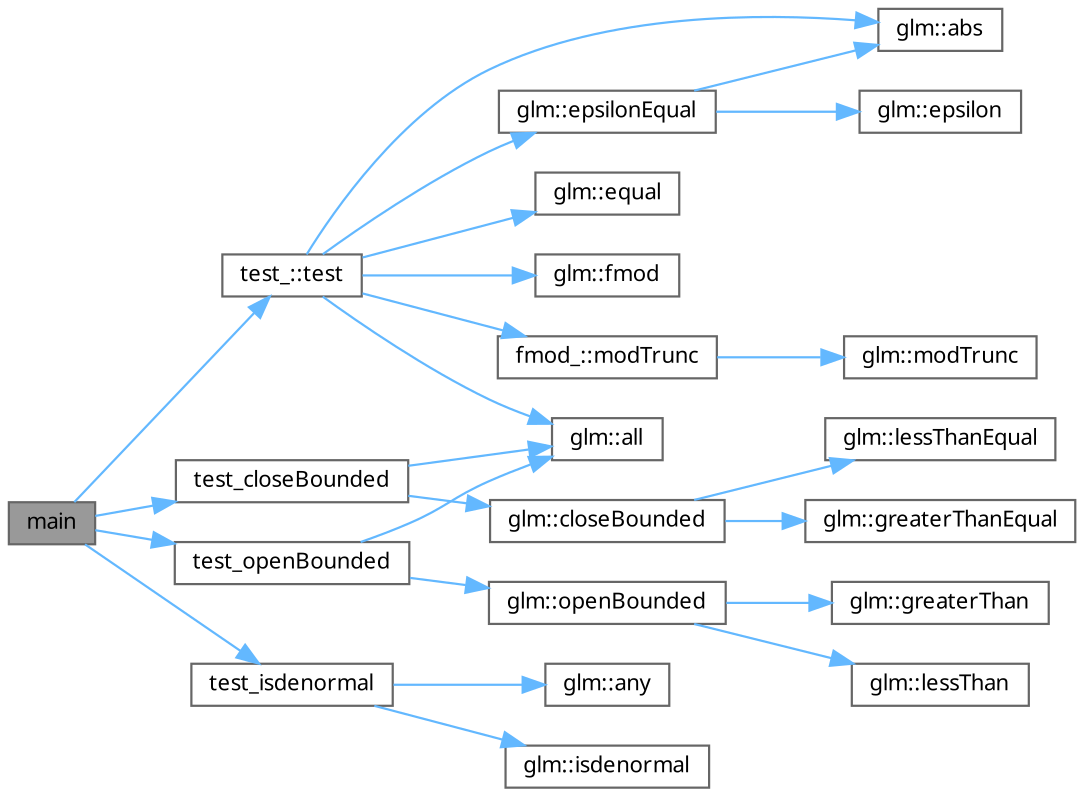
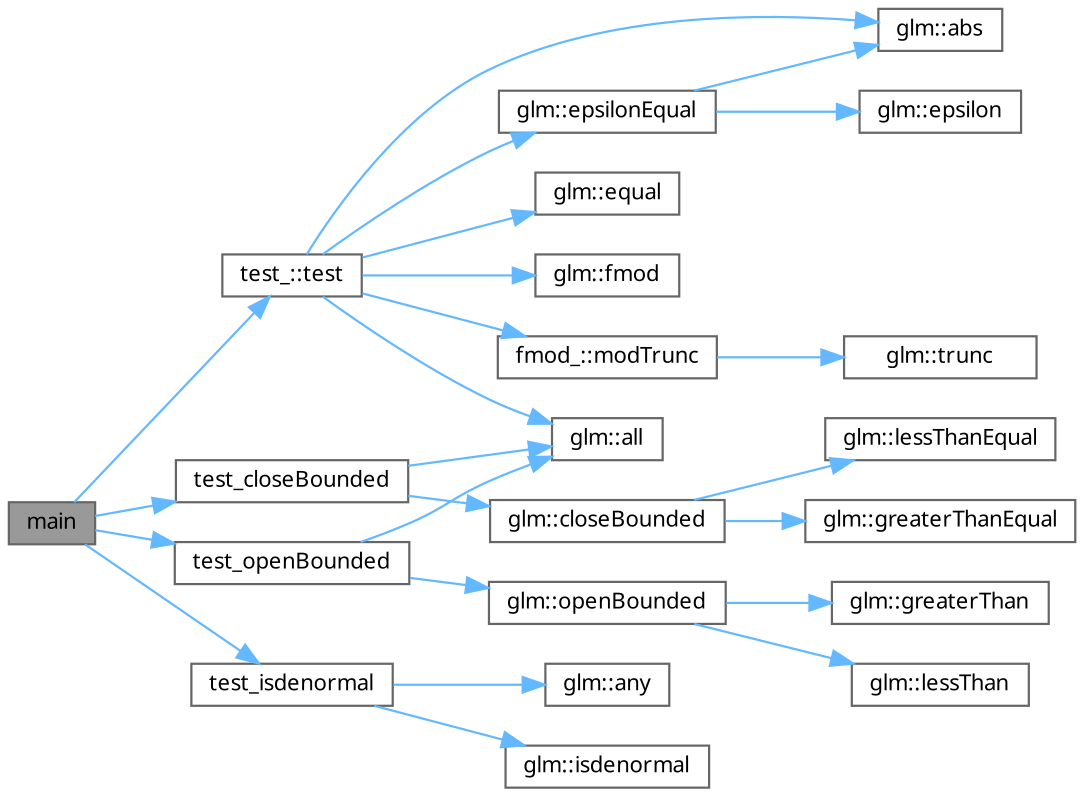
node "glm::modTrunc": label "glm::modTrunc" -> "glm::trunc"
